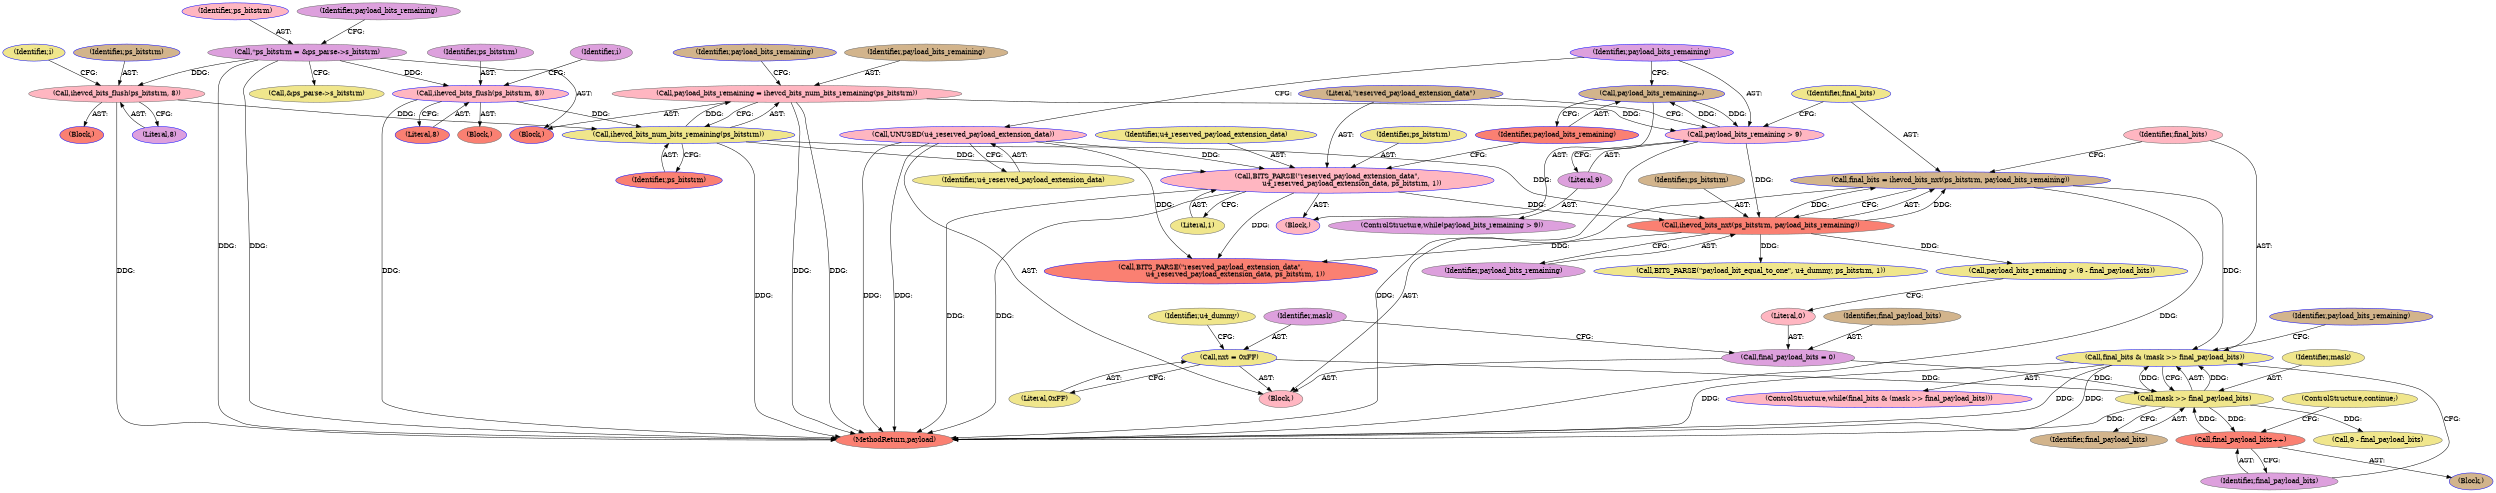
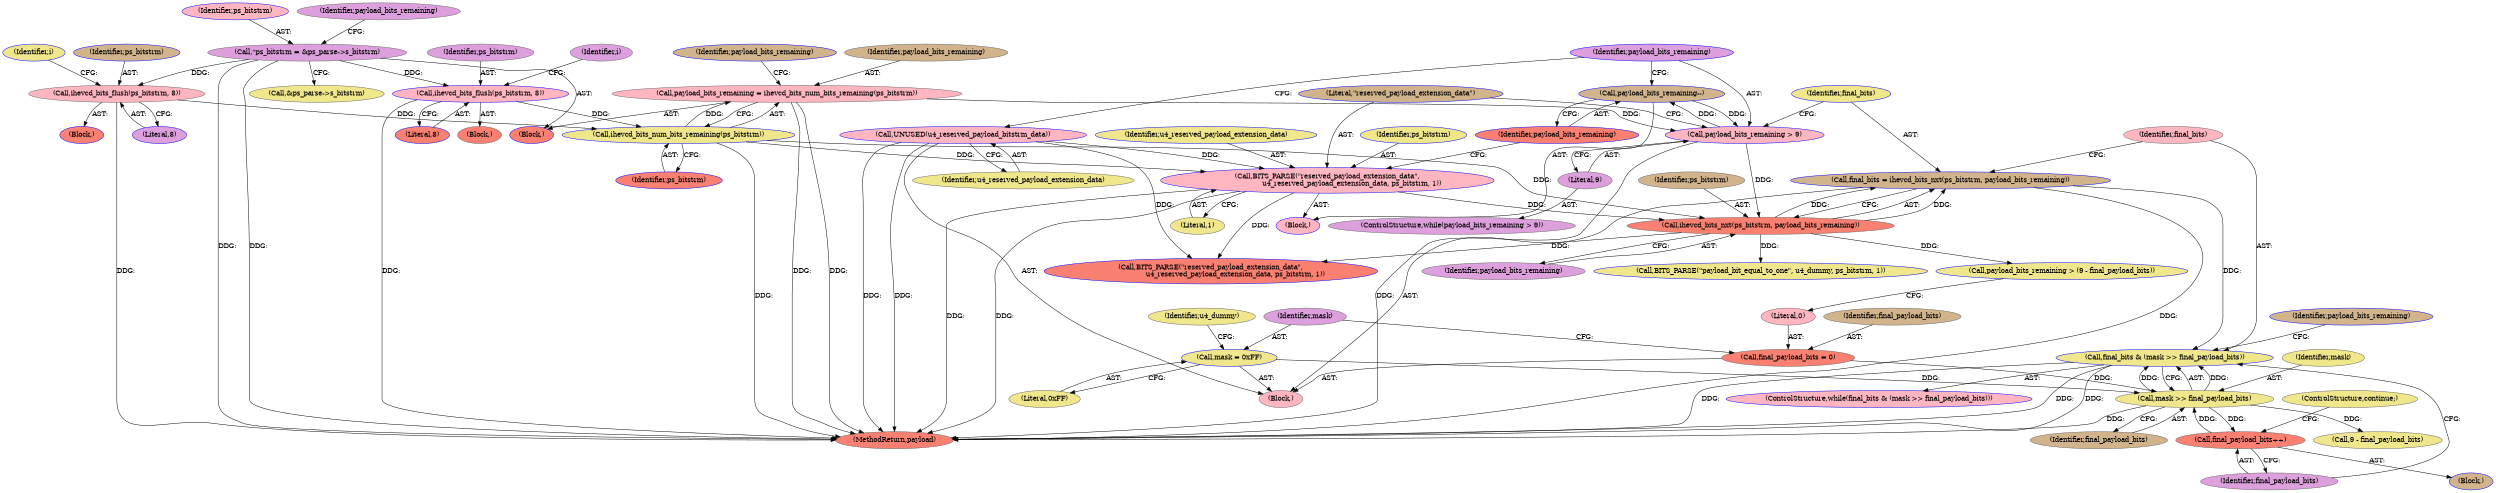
node "(Call,UNUSED(u4_reserved_payload_extension_data))": label "(Call,UNUSED(u4_reserved_payload_extension_data))" -> "(Call,UNUSED(u4_reserved_payload_bitstrm_data))"
node "(Call,nxt = 0xFF)": label "(Call,nxt = 0xFF)" -> "(Call,mask = 0xFF)"
node "(Call,final_payload_bits = 0)": fillcolor plum -> salmon
